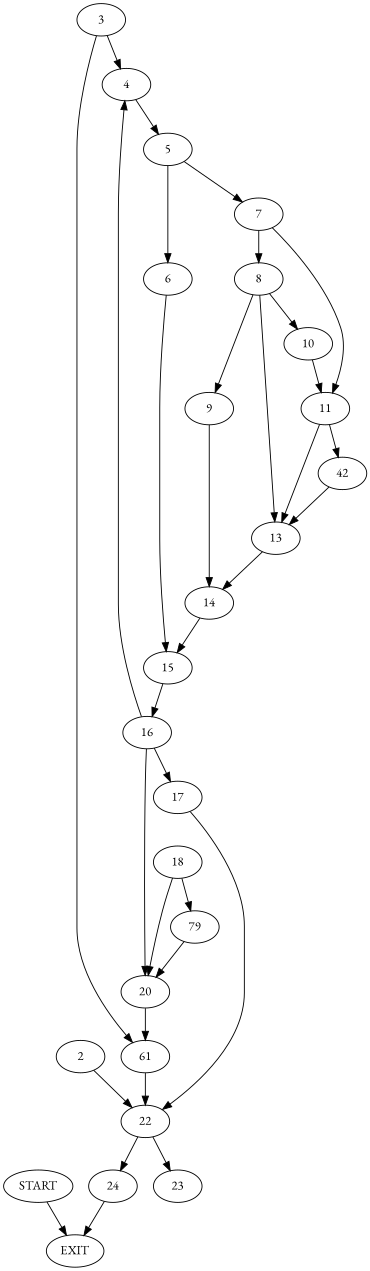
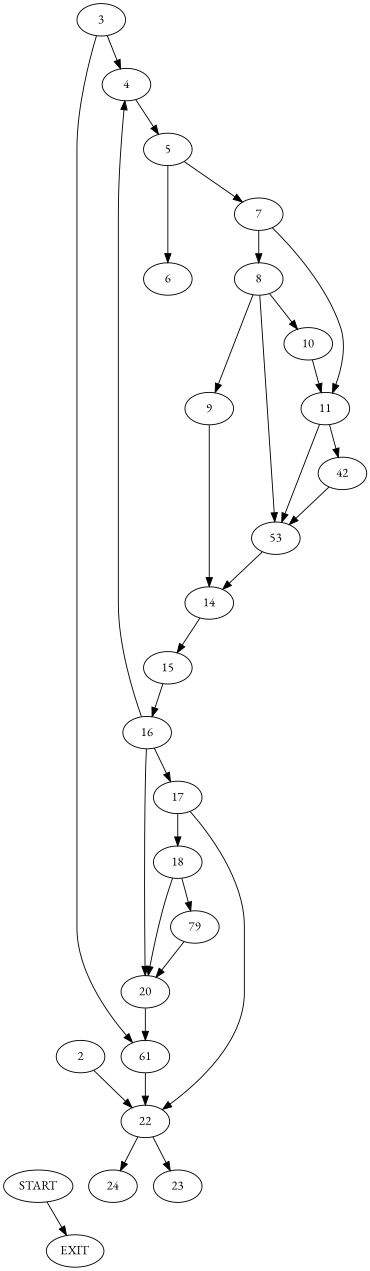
edge "6" -> "15": removed
node "13": label "13" -> "53"
edge "17" -> "18": added
edge "24" -> "EXIT": removed
